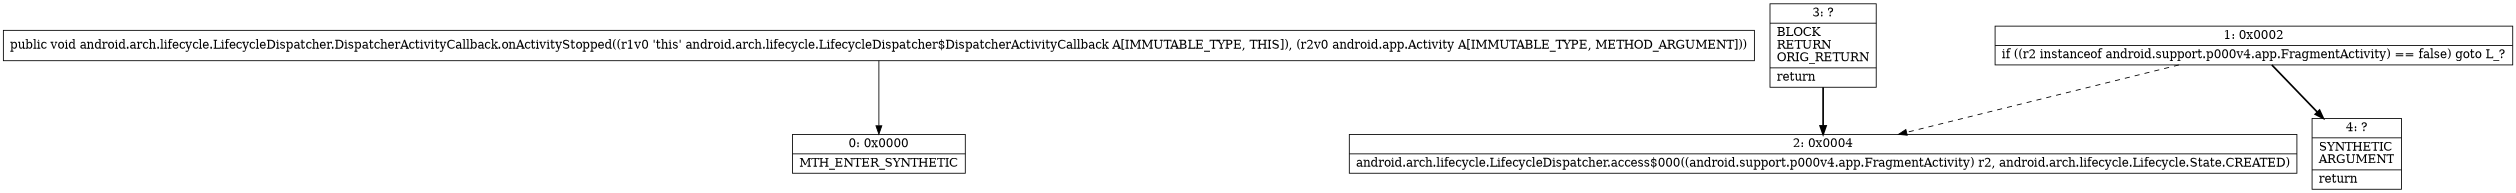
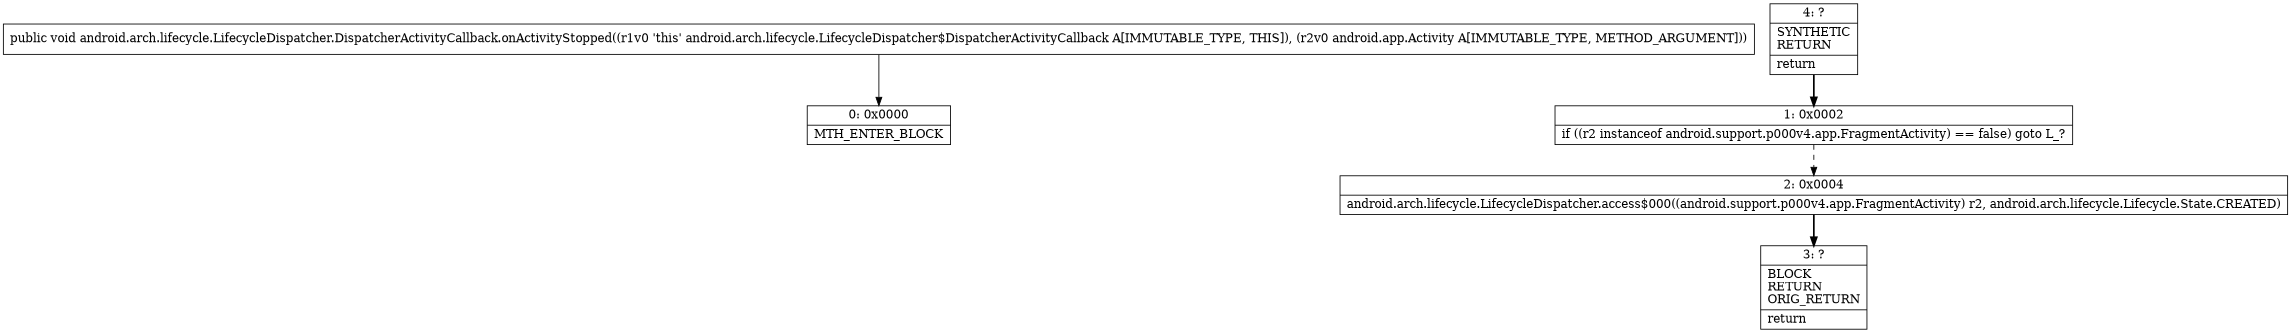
edge "1: 0x0002" -> "4: ?": reversed
edge "3: ?" -> "2: 0x0004": reversed
node "4: ?": text "ARGUMENT" -> "RETURN"
node "0: 0x0000": text "MTH_ENTER_SYNTHETIC" -> "MTH_ENTER_BLOCK"
